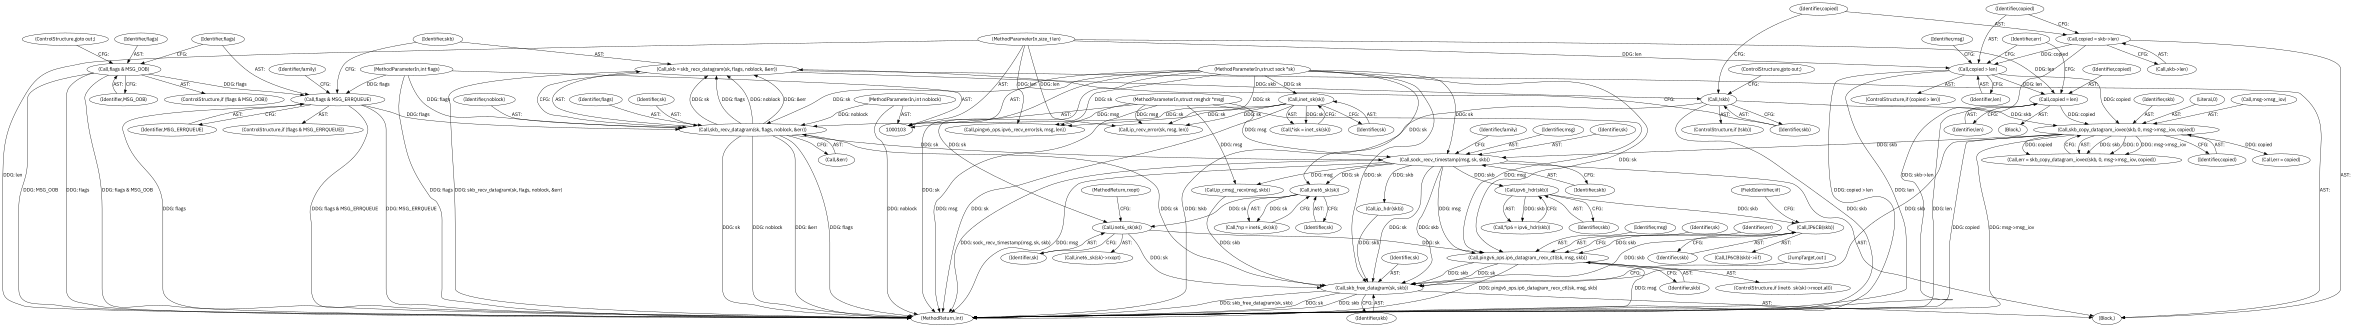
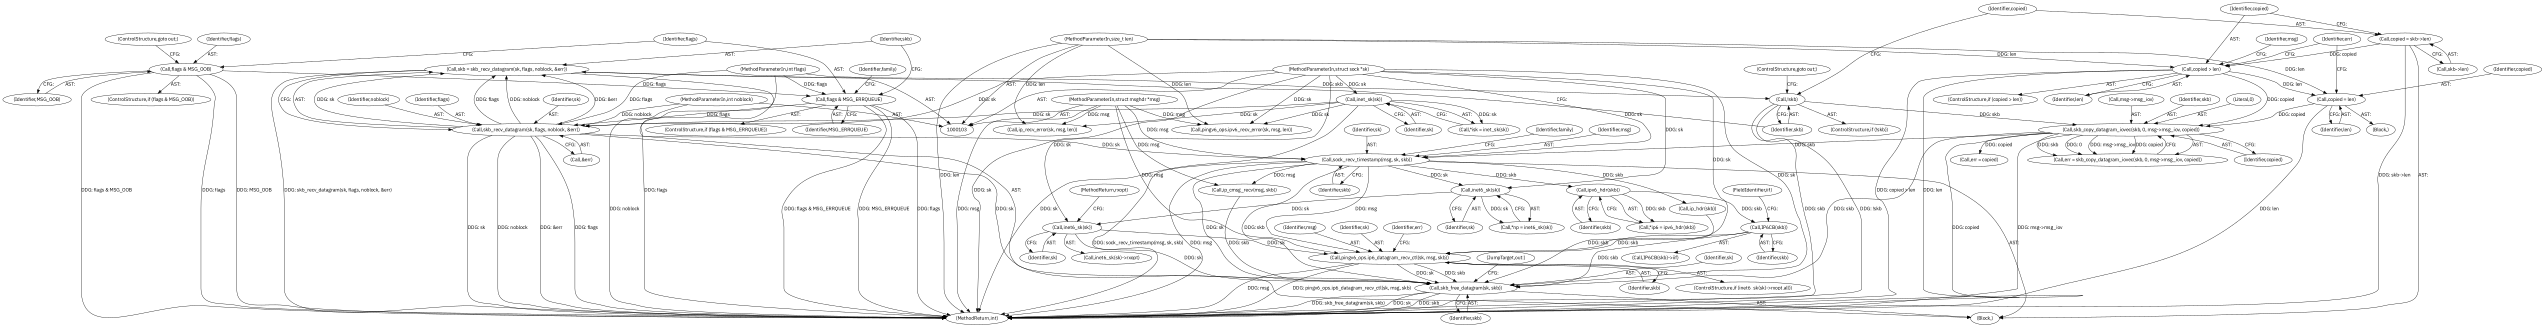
edge "(MethodParameterIn,struct sock *sk)" -> "(Call,ip_recv_error(sk, msg, len))": removed, label "DDG: sk"
